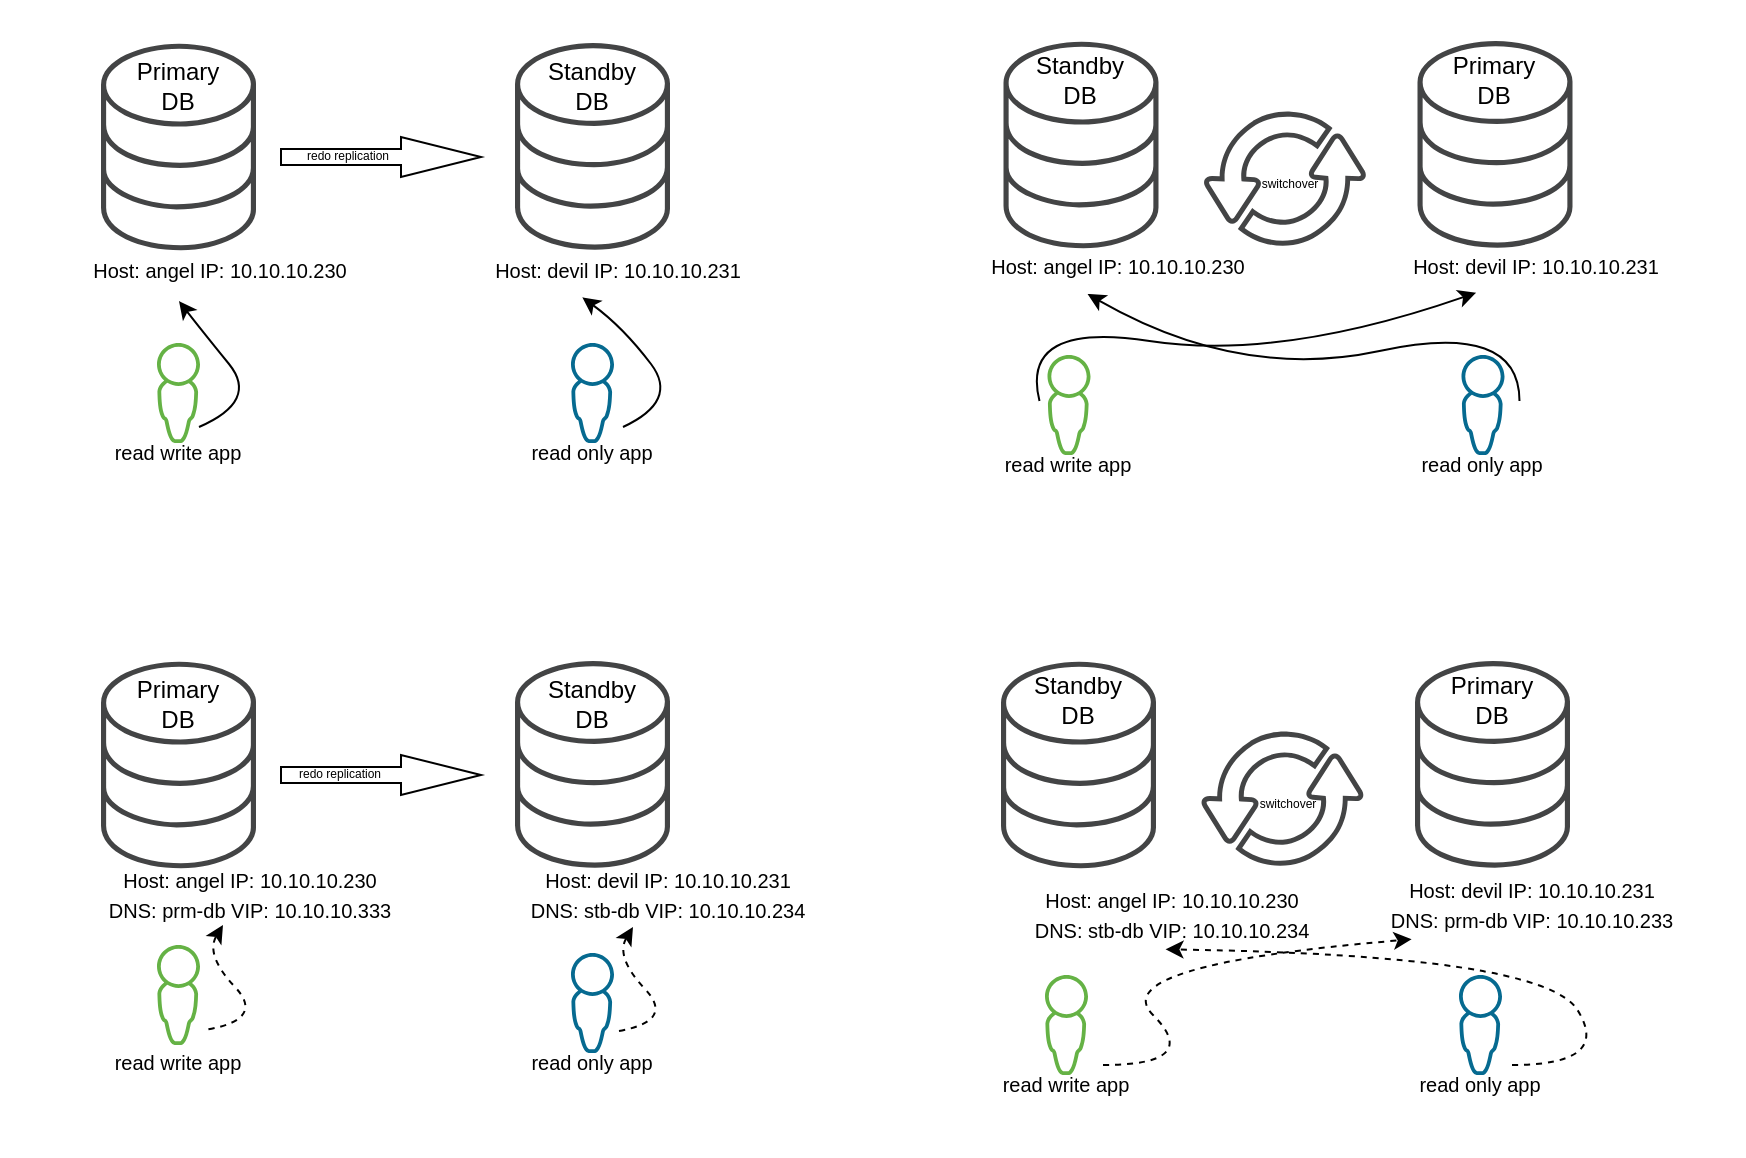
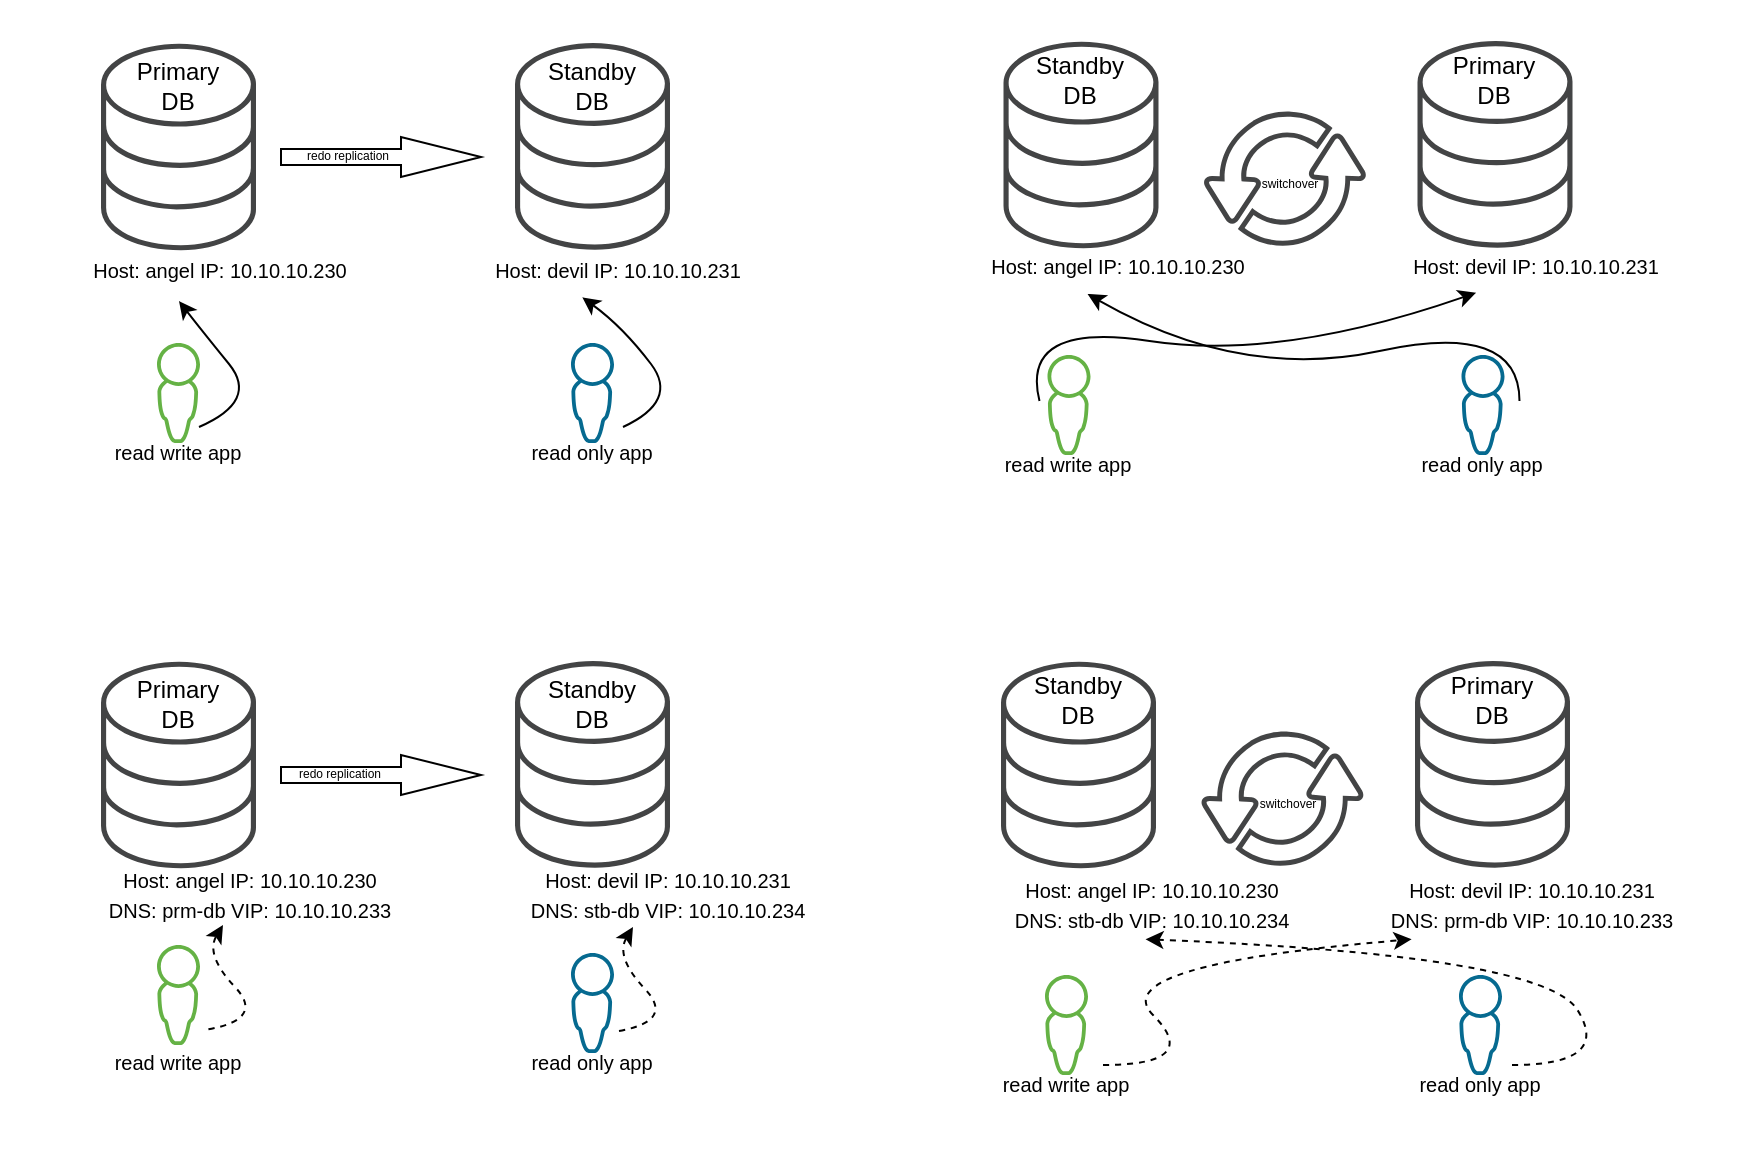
node "Host: angel IP: 10.10.10.230 DNS: prm-db VIP: 10.10.10.333": label "Host: angel IP: 10.10.10.230 DNS: prm-db VIP: 10.10.10.333" -> "Host: angel IP: 10.10.10.230 DNS: prm-db VIP: 10.10.10.233"
node "Host: angel IP: 10.10.10.230 DNS: stb-db VIP: 10.10.10.234": moved (1173, 915) -> (1153, 905)
